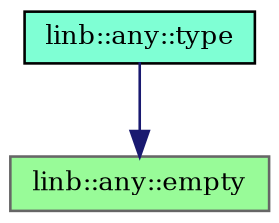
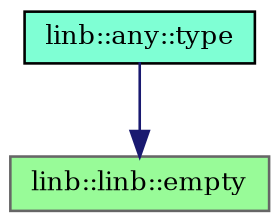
node "linb::any::empty": label "linb::any::empty" -> "linb::linb::empty"
